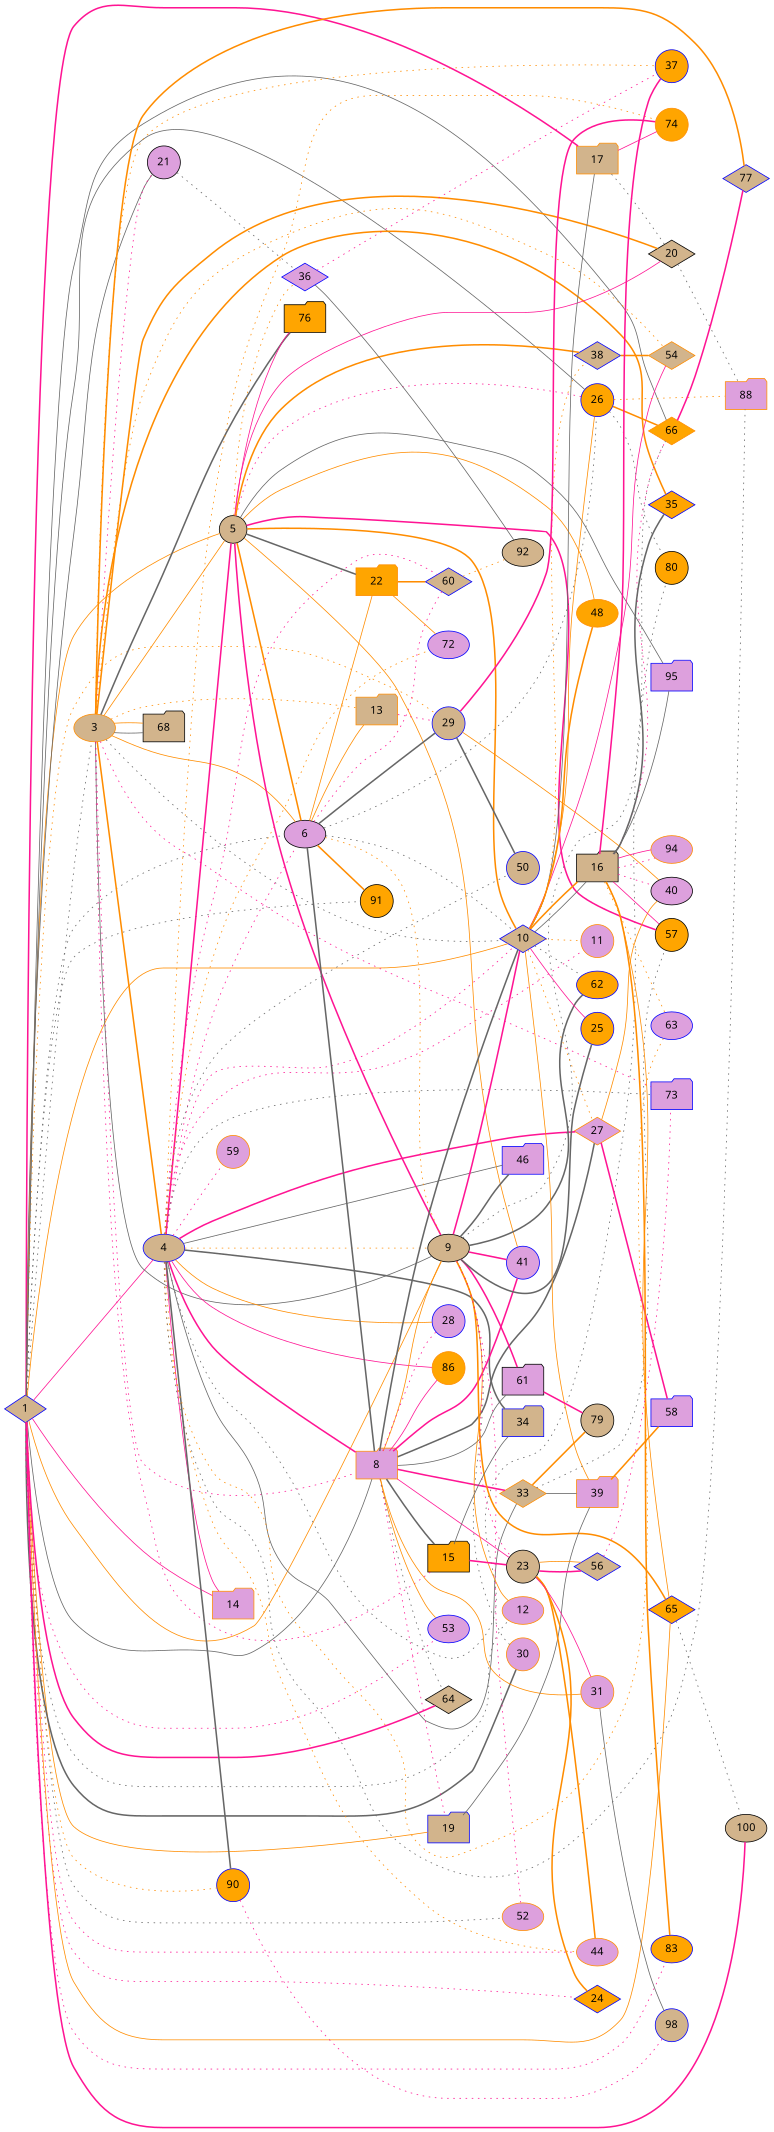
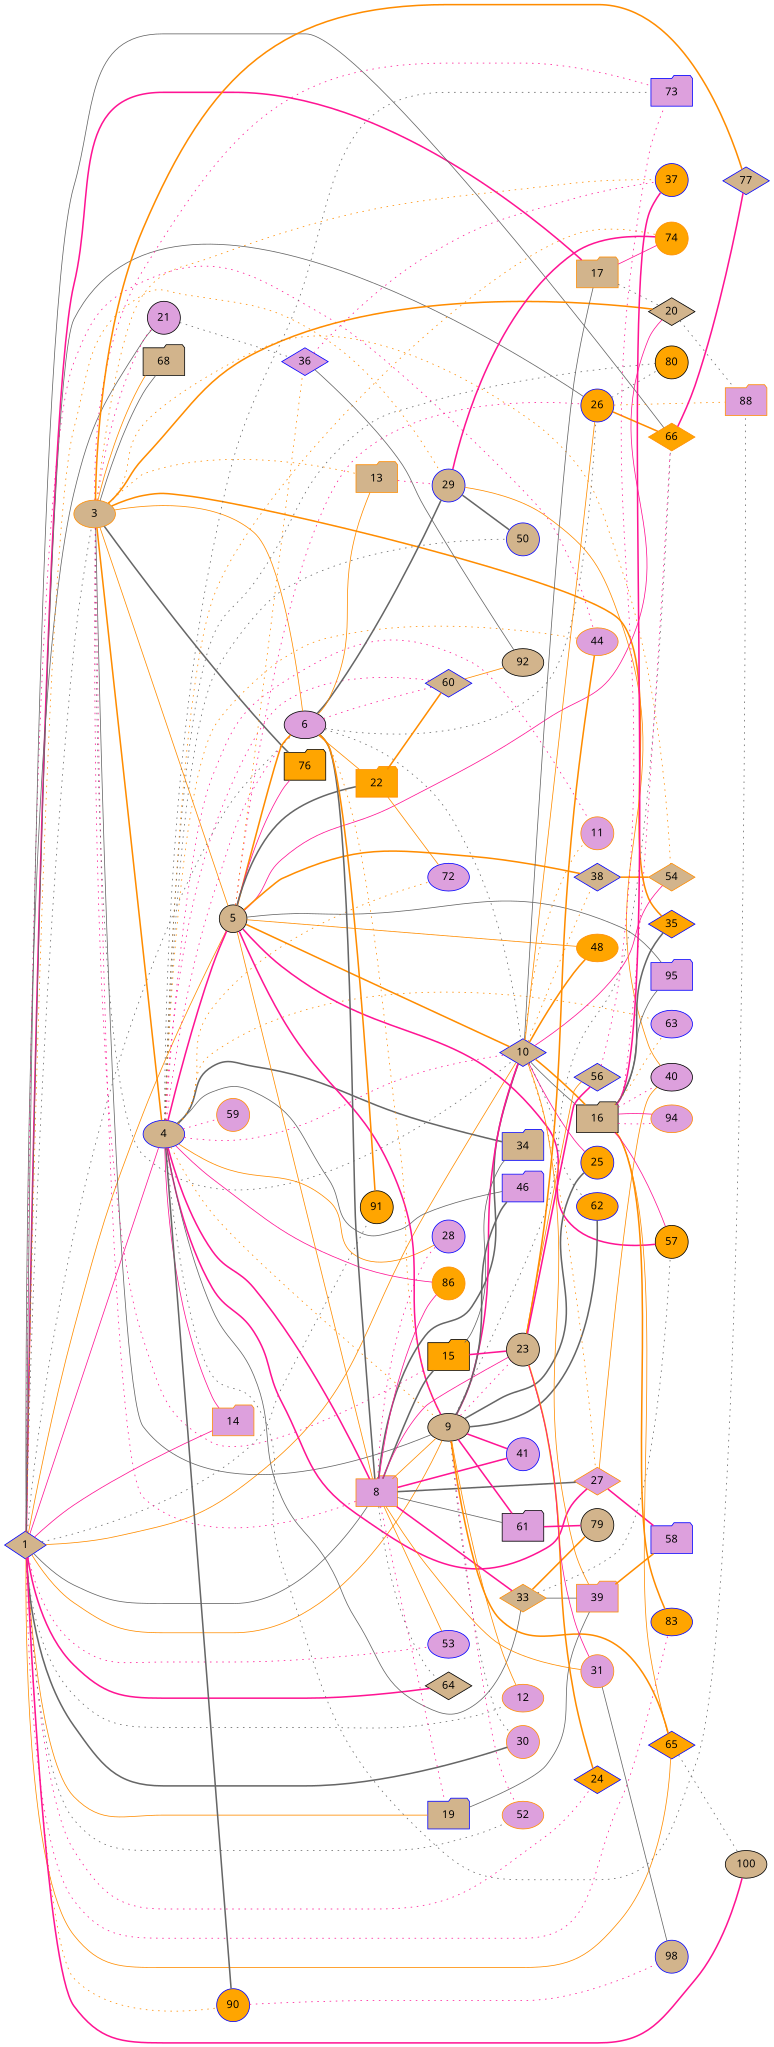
edge "92" -- "60": style dotted -> solid
edge "5" -- "41": now "5" -- "8"
